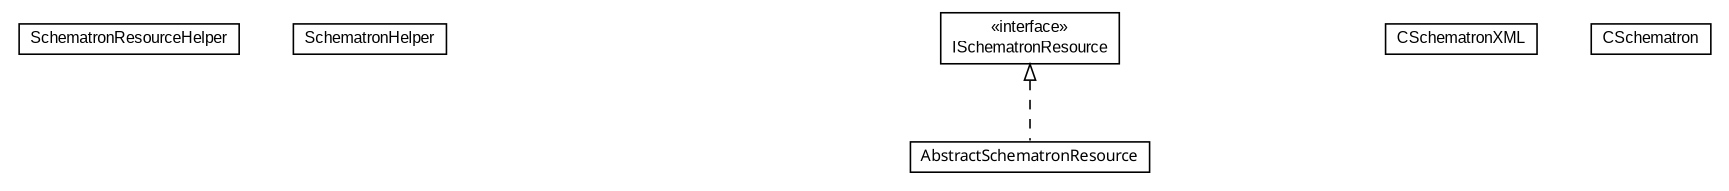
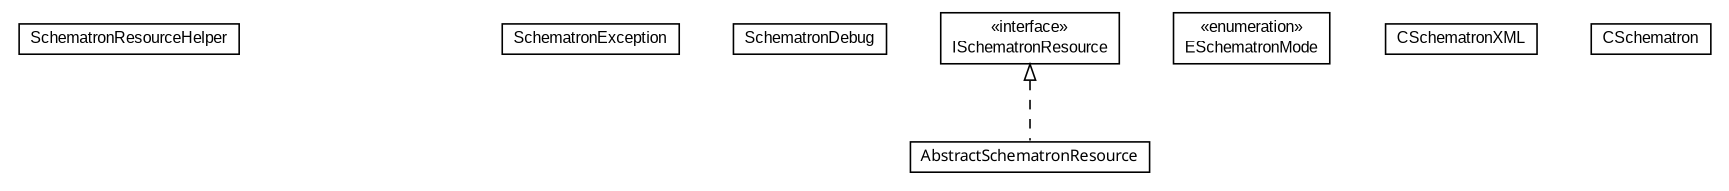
node "SchematronHelper": removed
node "SchematronException": added
node "SchematronDebug": added
node "ESchematronMode": added
